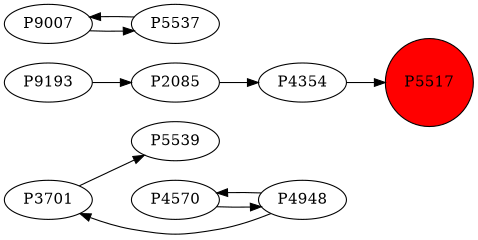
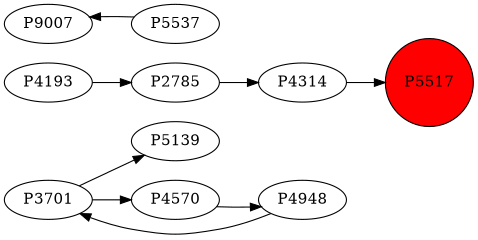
edge "P9007" -> "P5537": removed
node "P9193": label "P9193" -> "P4193"
node "P2085": label "P2085" -> "P2785"
node "P4354": label "P4354" -> "P4314"
node "P5539": label "P5539" -> "P5139"
edge "P4948" -> "P4570": now "P3701" -> "P4570"
